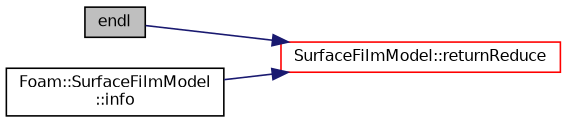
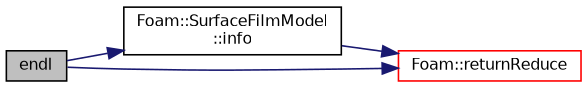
edge "endl" -> "Foam::SurfaceFilmModel ::info": added
node "SurfaceFilmModel::returnReduce": label "SurfaceFilmModel::returnReduce" -> "Foam::returnReduce"
